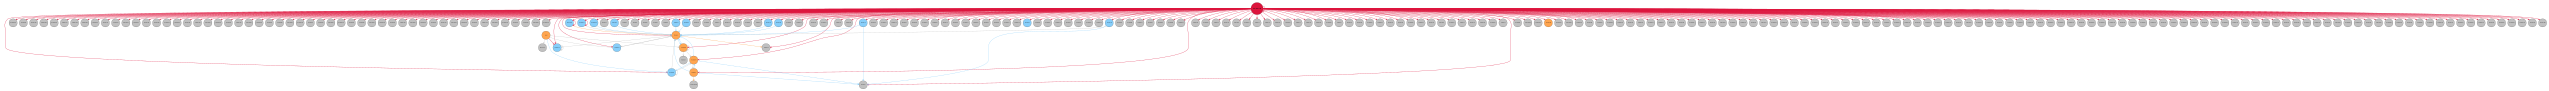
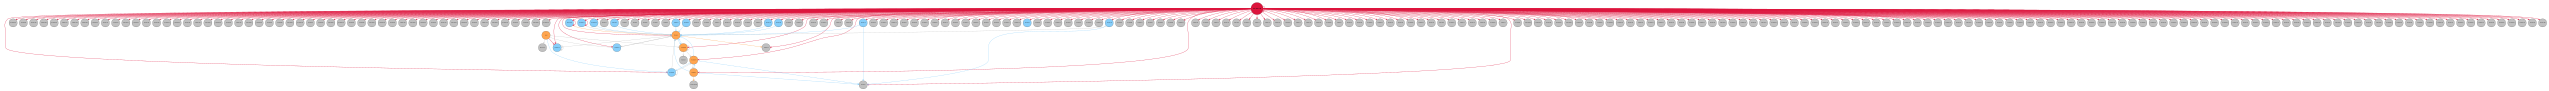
node "172.30.81.102": fillcolor tan1 -> gray
